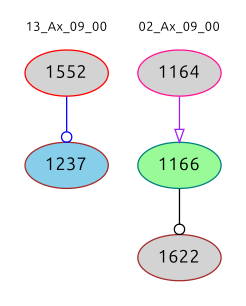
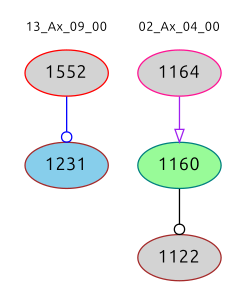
cluster "02_Ax_09_00": label "02_Ax_09_00" -> "02_Ax_04_00"
node "1237": label "1237" -> "1231"
node "1166": label "1166" -> "1160"
node "1622": label "1622" -> "1122"
